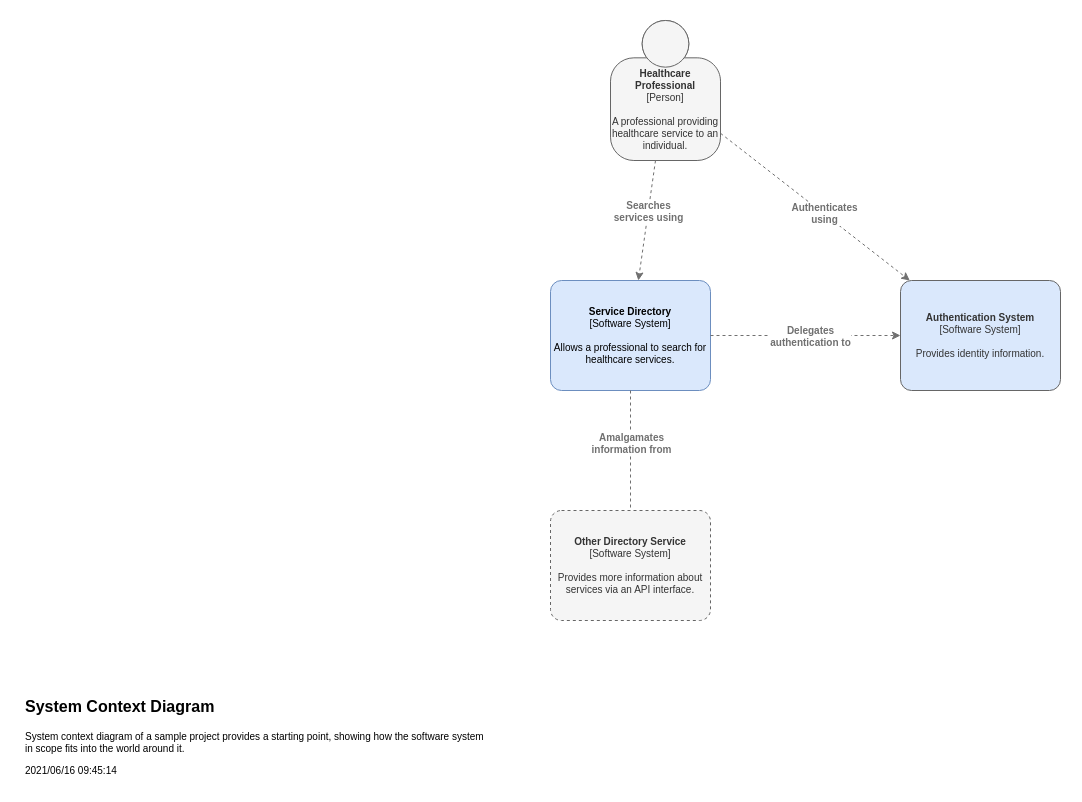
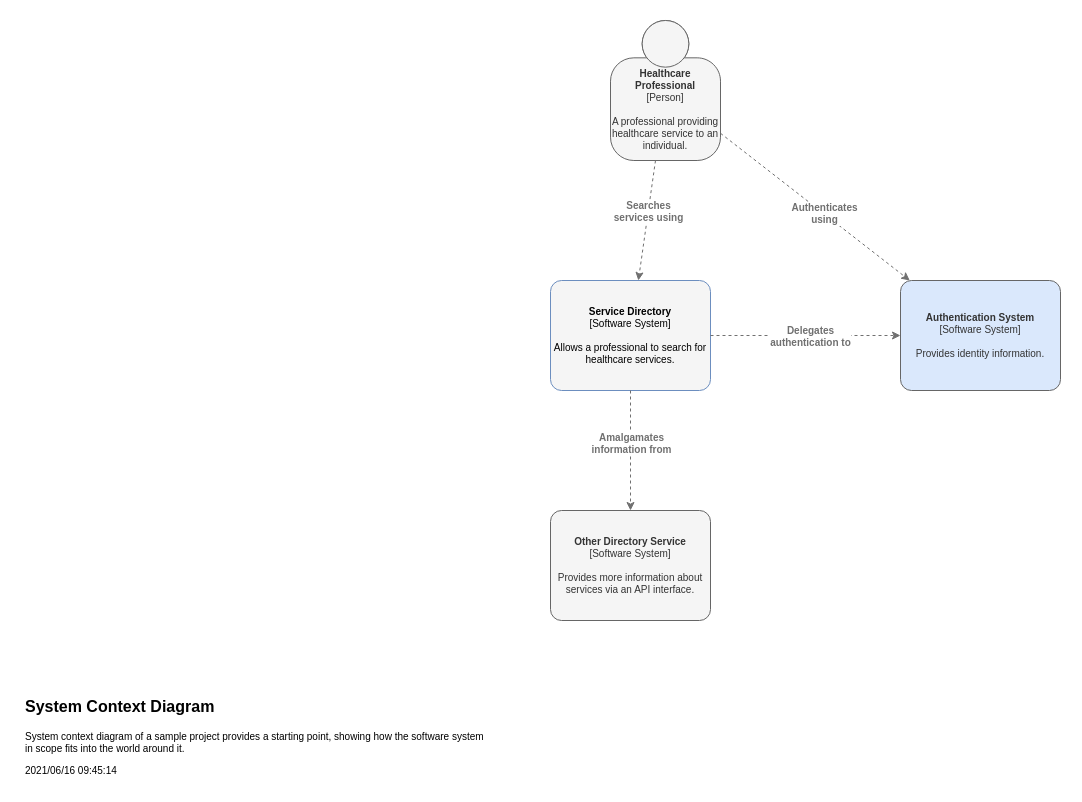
node "Service Directory [Software System] Allows a professional to search for healthcare services.": fillcolor #dae8fc -> #f5f5f5
edge "Service Directory [Software System] Allows a professional to search for healthcare services." -- "Other Directory Service [Software System] Provides more information about services via an API interface.": arrowhead none -> classic
node "Other Directory Service [Software System] Provides more information about services via an API interface.": style dashed -> solid
